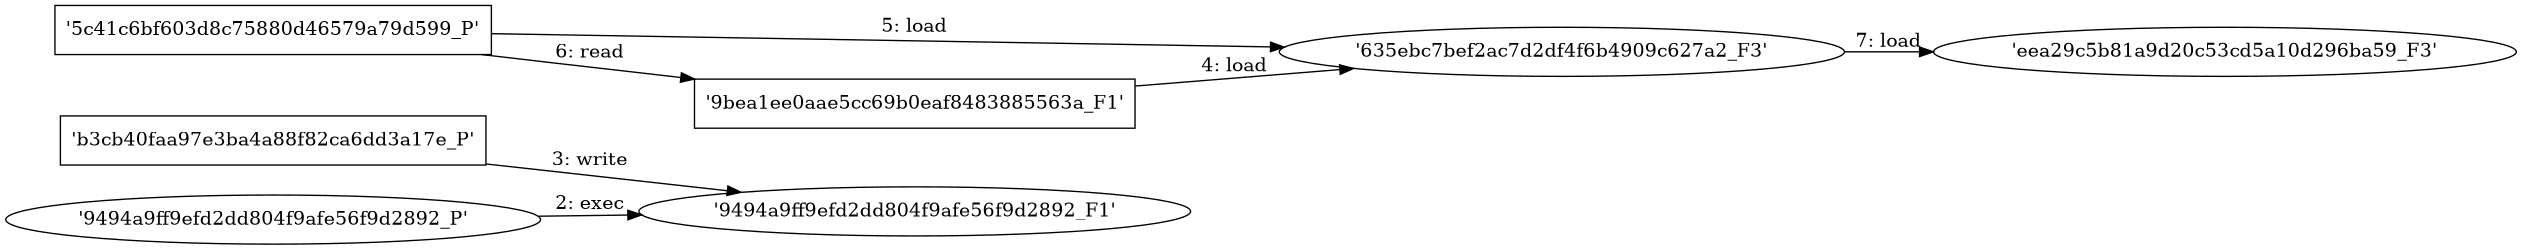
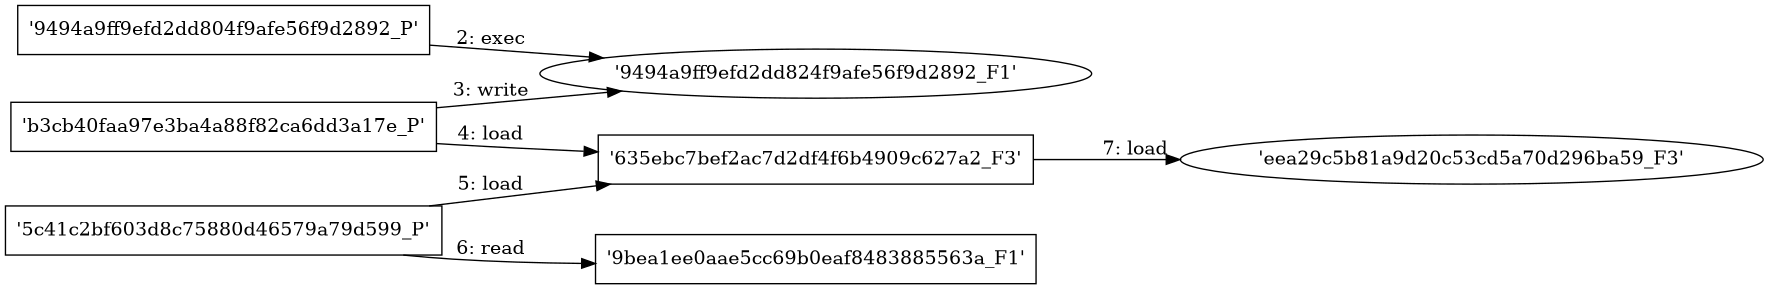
node "'5c41c6bf603d8c75880d46579a79d599_P'": label "'5c41c6bf603d8c75880d46579a79d599_P'" -> "'5c41c2bf603d8c75880d46579a79d599_P'"
node "'635ebc7bef2ac7d2df4f6b4909c627a2_F3'": shape ellipse -> box
node "'eea29c5b81a9d20c53cd5a10d296ba59_F3'": label "'eea29c5b81a9d20c53cd5a10d296ba59_F3'" -> "'eea29c5b81a9d20c53cd5a70d296ba59_F3'"
edge "'9bea1ee0aae5cc69b0eaf8483885563a_F1'" -> "'635ebc7bef2ac7d2df4f6b4909c627a2_F3'": now "'b3cb40faa97e3ba4a88f82ca6dd3a17e_P'" -> "'635ebc7bef2ac7d2df4f6b4909c627a2_F3'"
node "'9494a9ff9efd2dd804f9afe56f9d2892_F1'": label "'9494a9ff9efd2dd804f9afe56f9d2892_F1'" -> "'9494a9ff9efd2dd824f9afe56f9d2892_F1'"
node "'9494a9ff9efd2dd804f9afe56f9d2892_P'": shape ellipse -> box
